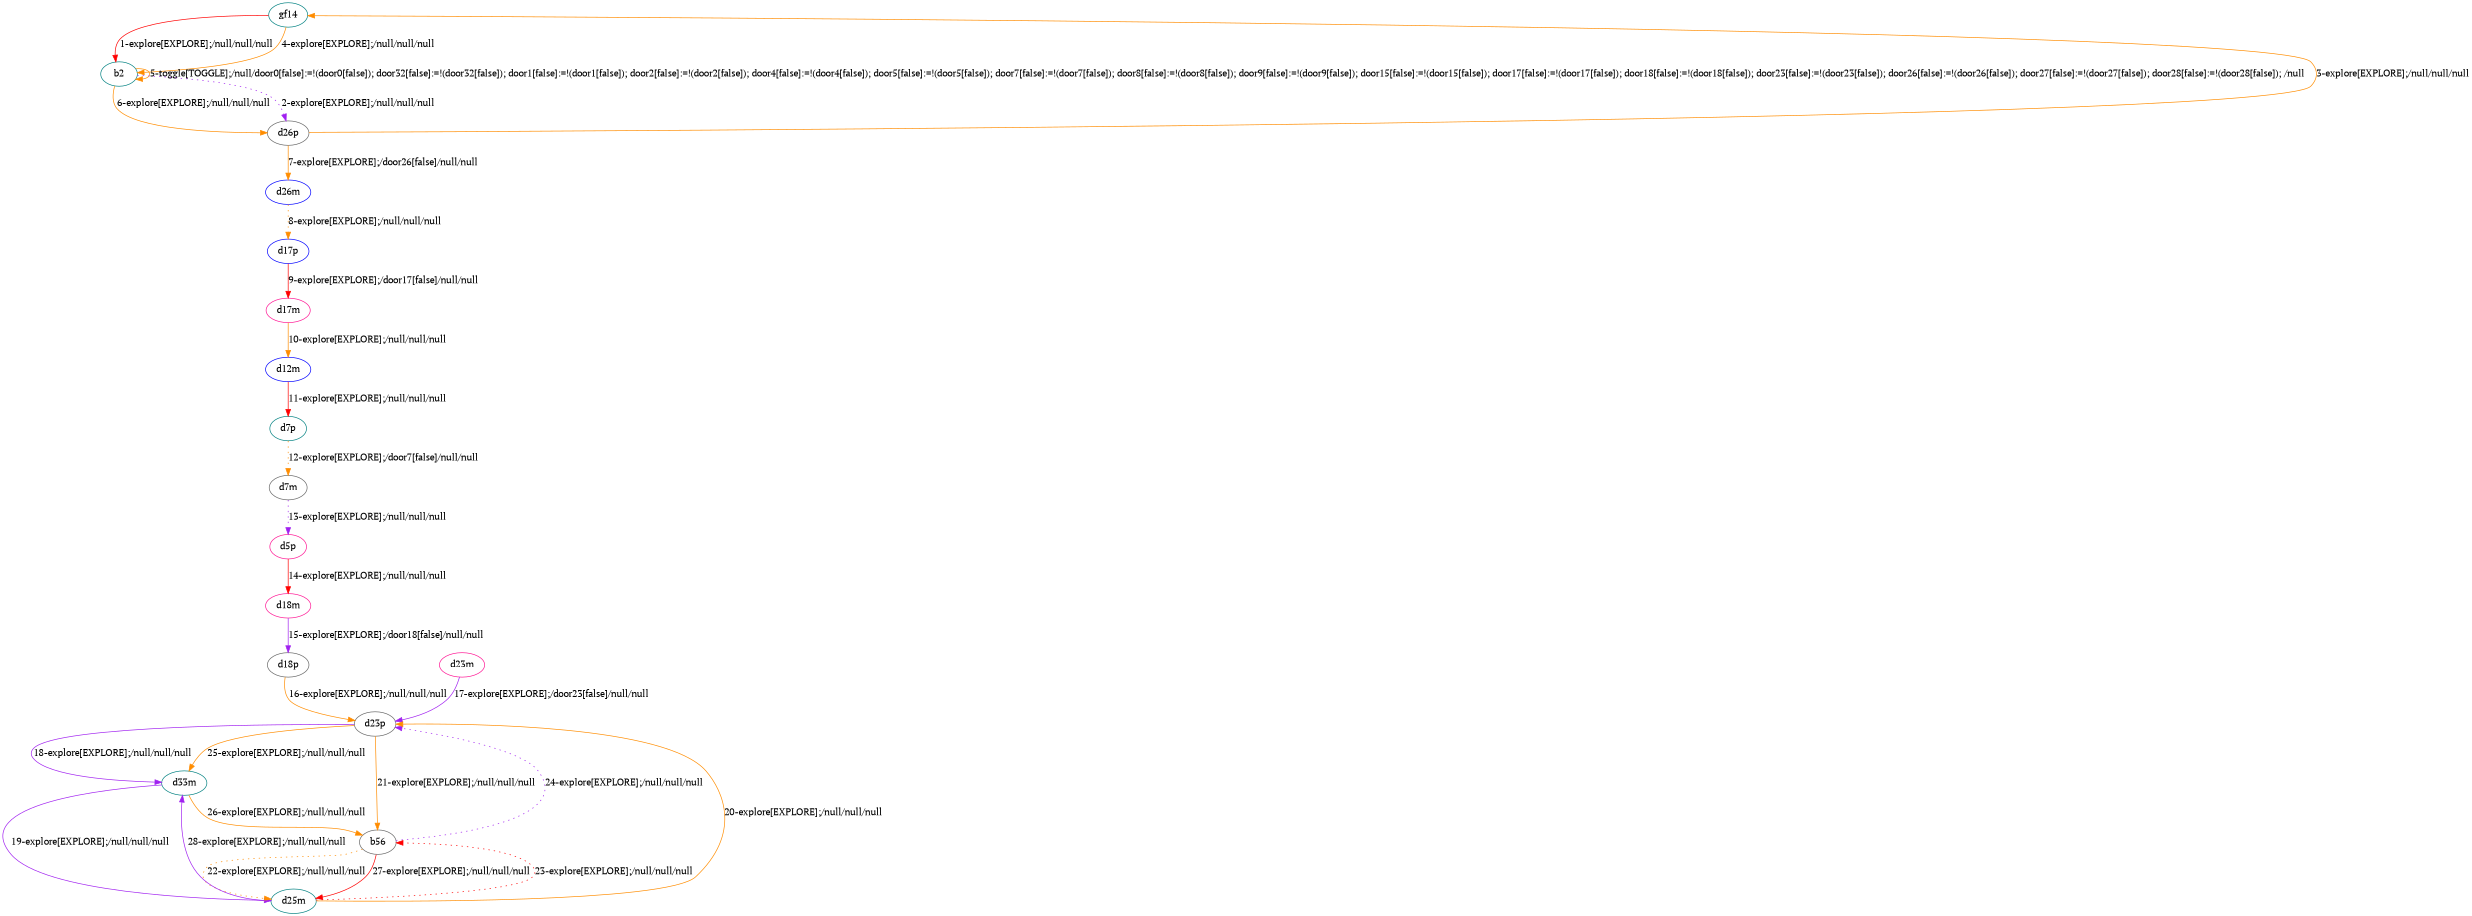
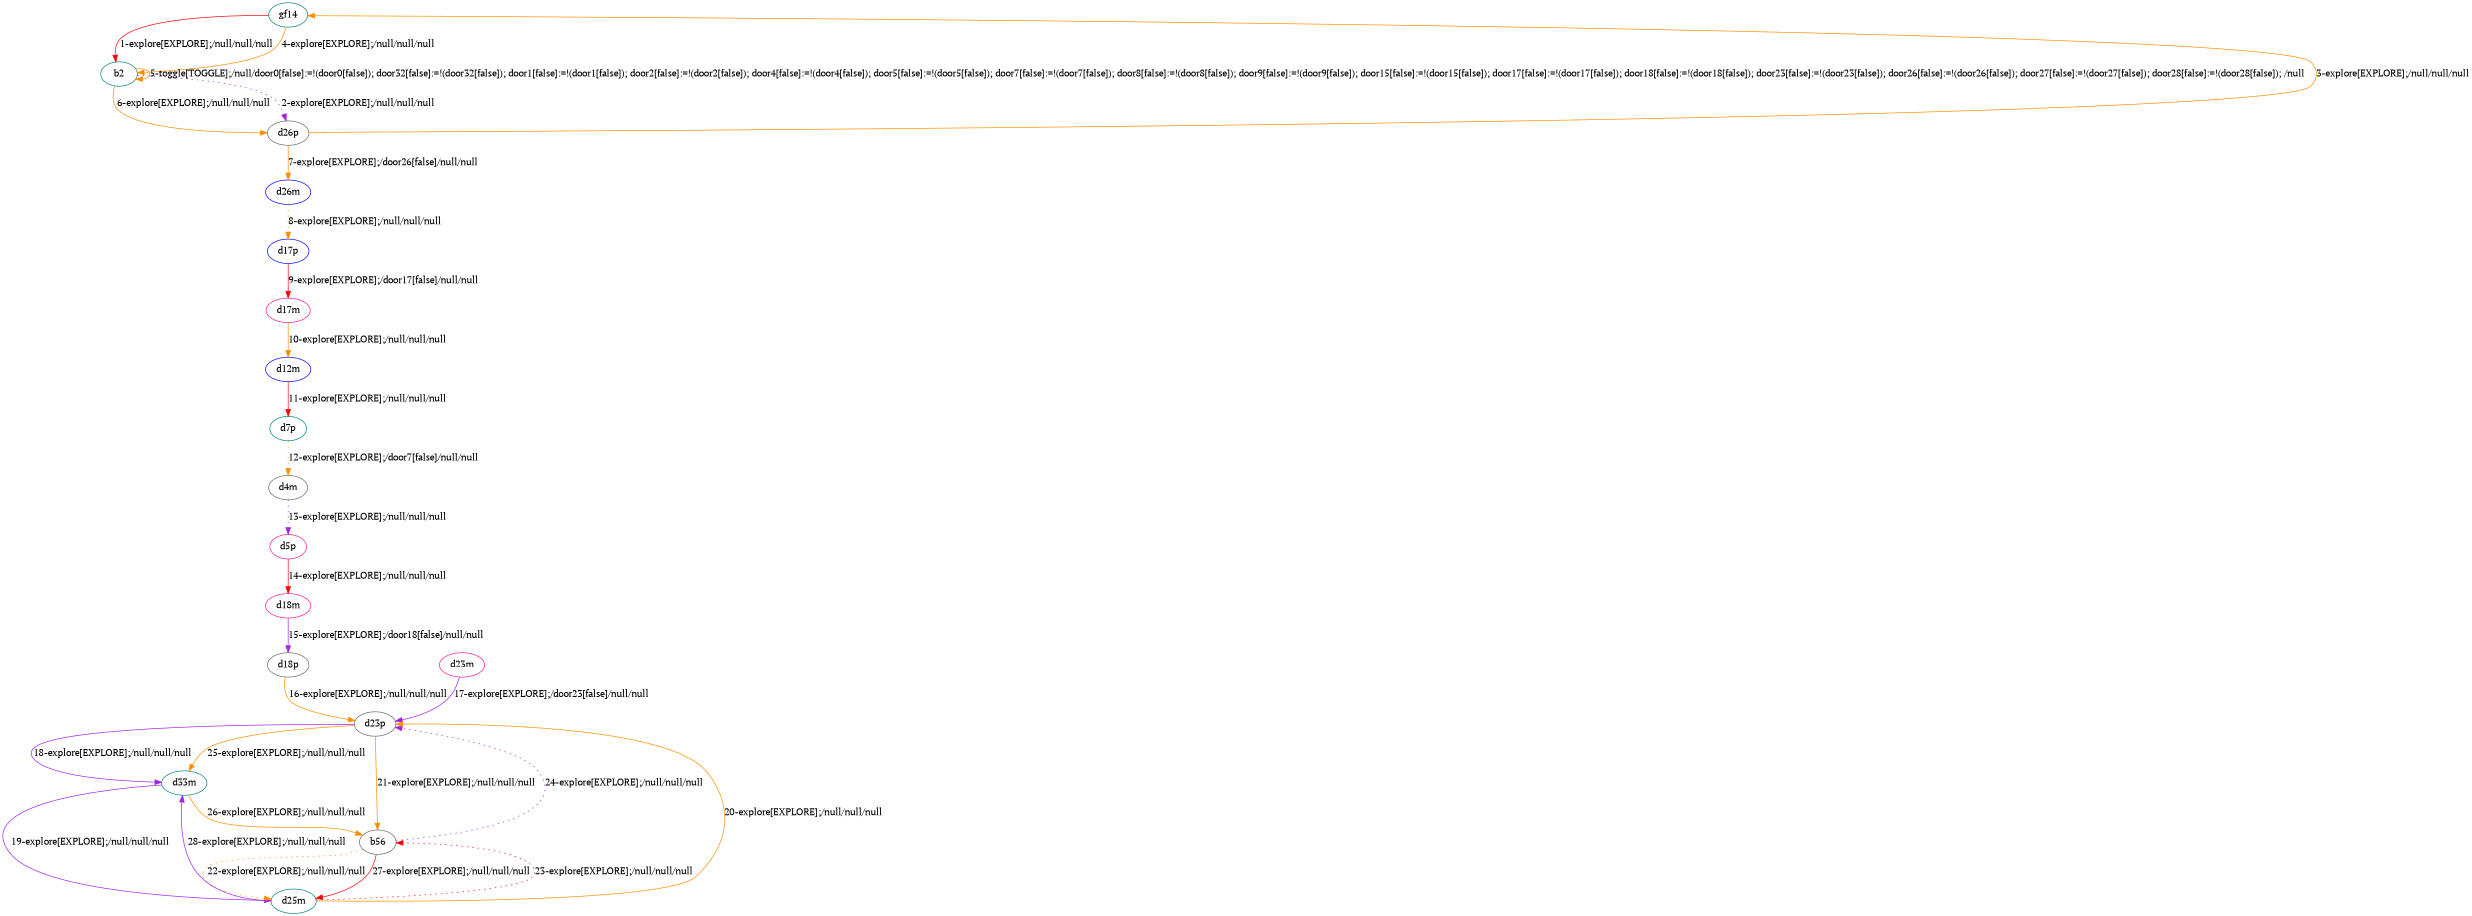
node "d7m": label "d7m" -> "d4m"
